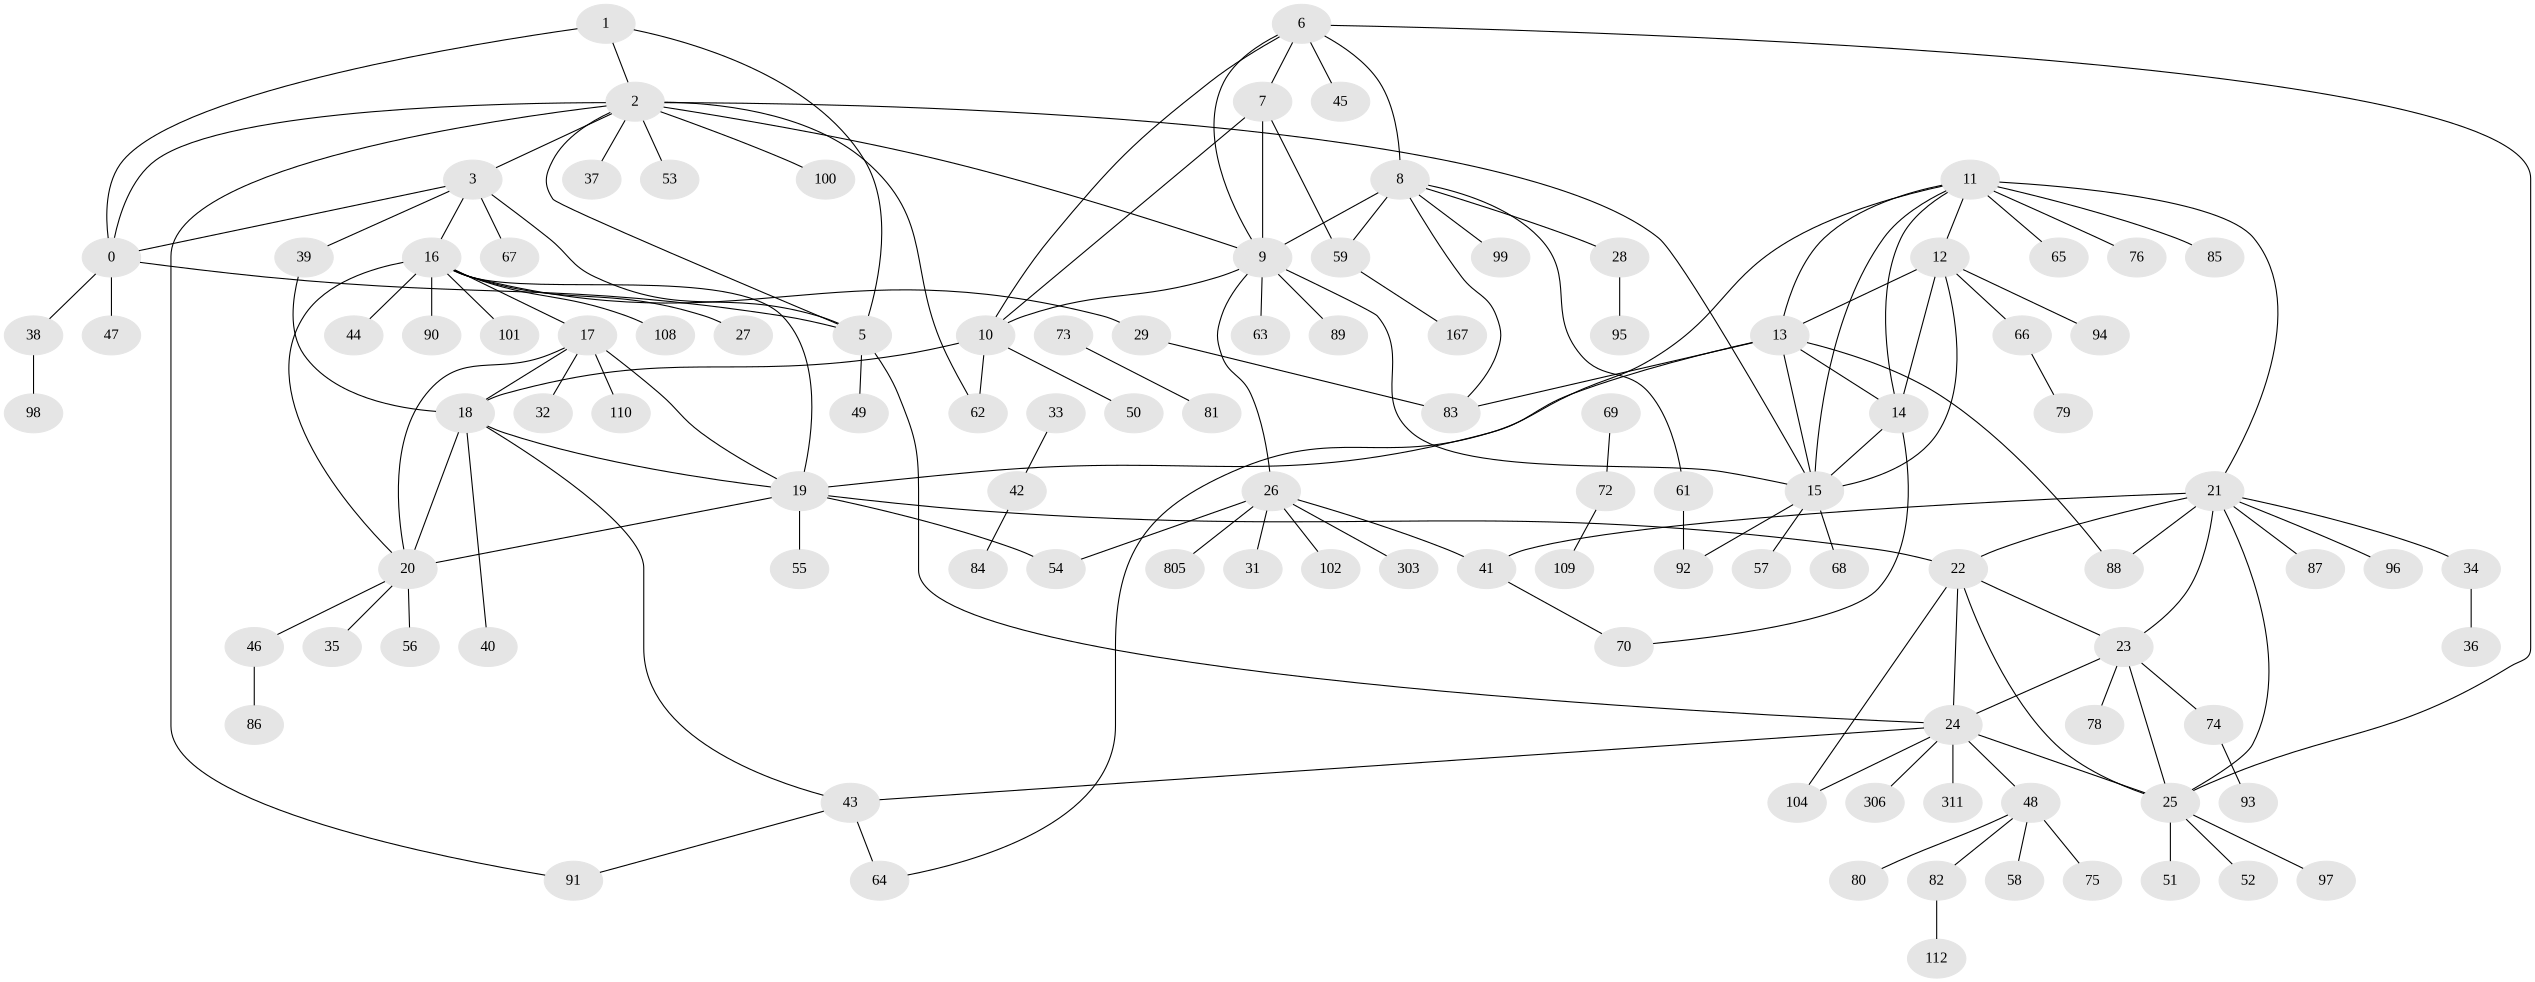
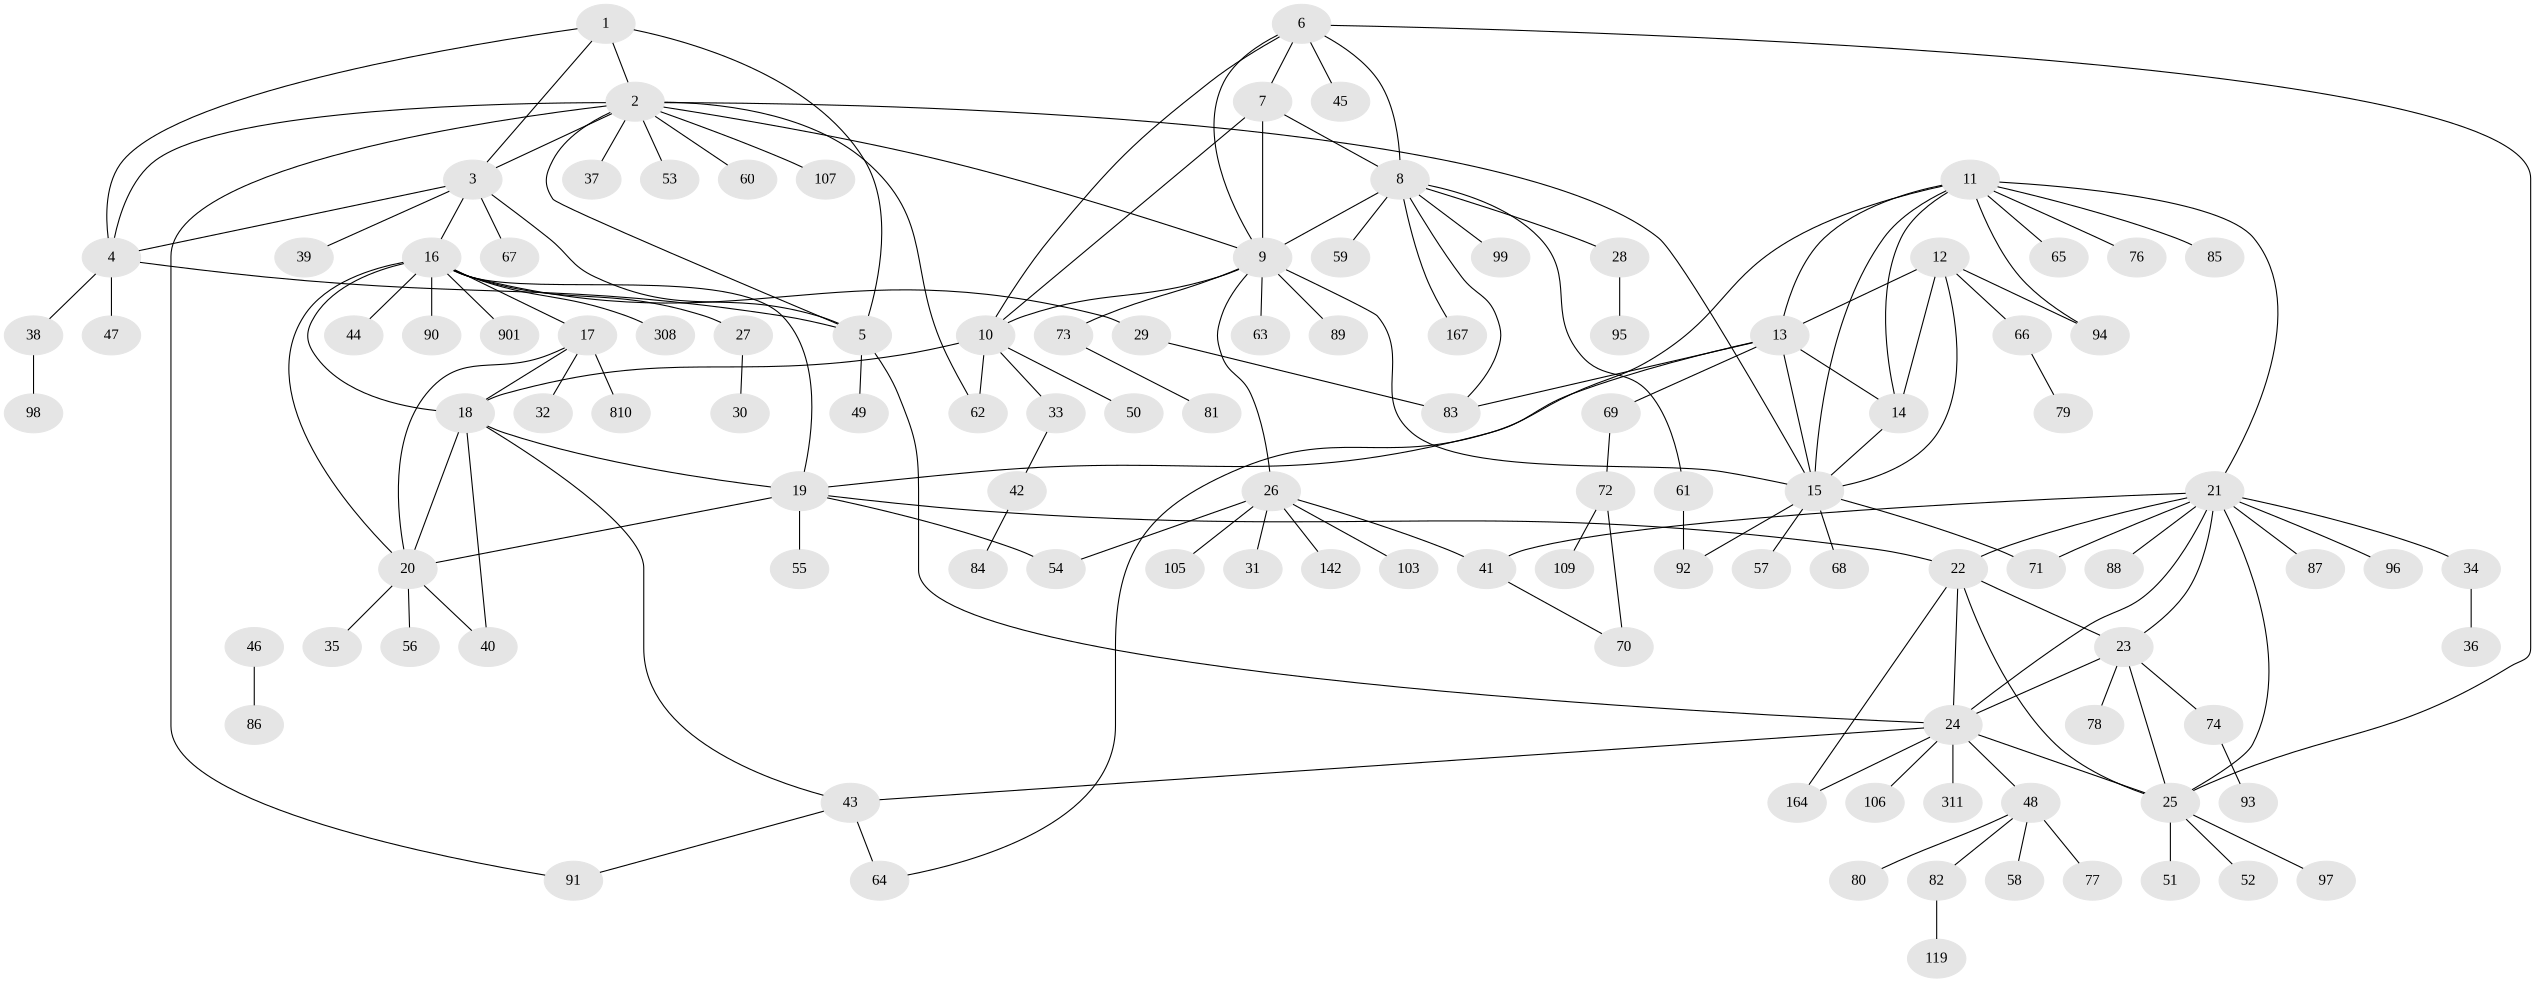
edge "1" -- "3": added
edge "7" -- "59": now "7" -- "8"
node "60": added
node "100": label "100" -> "107"
edge "11" -- "12": now "11" -- "94"
node "0": label "0" -> "4"
edge "59" -- "167": now "8" -- "167"
edge "9" -- "73": added
node "101": label "101" -> "901"
node "108": label "108" -> "308"
edge "10" -- "33": added
edge "39" -- "18": now "16" -- "18"
node "110": label "110" -> "810"
node "30": added
edge "13" -- "88": now "13" -- "69"
edge "17" -- "19": removed
node "805": label "805" -> "105"
node "102": label "102" -> "142"
node "303": label "303" -> "103"
node "71": added
edge "14" -- "70": now "72" -- "70"
edge "20" -- "46": now "20" -- "40"
edge "21" -- "24": added
node "104": label "104" -> "164"
node "306": label "306" -> "106"
node "75": label "75" -> "77"
node "112": label "112" -> "119"
